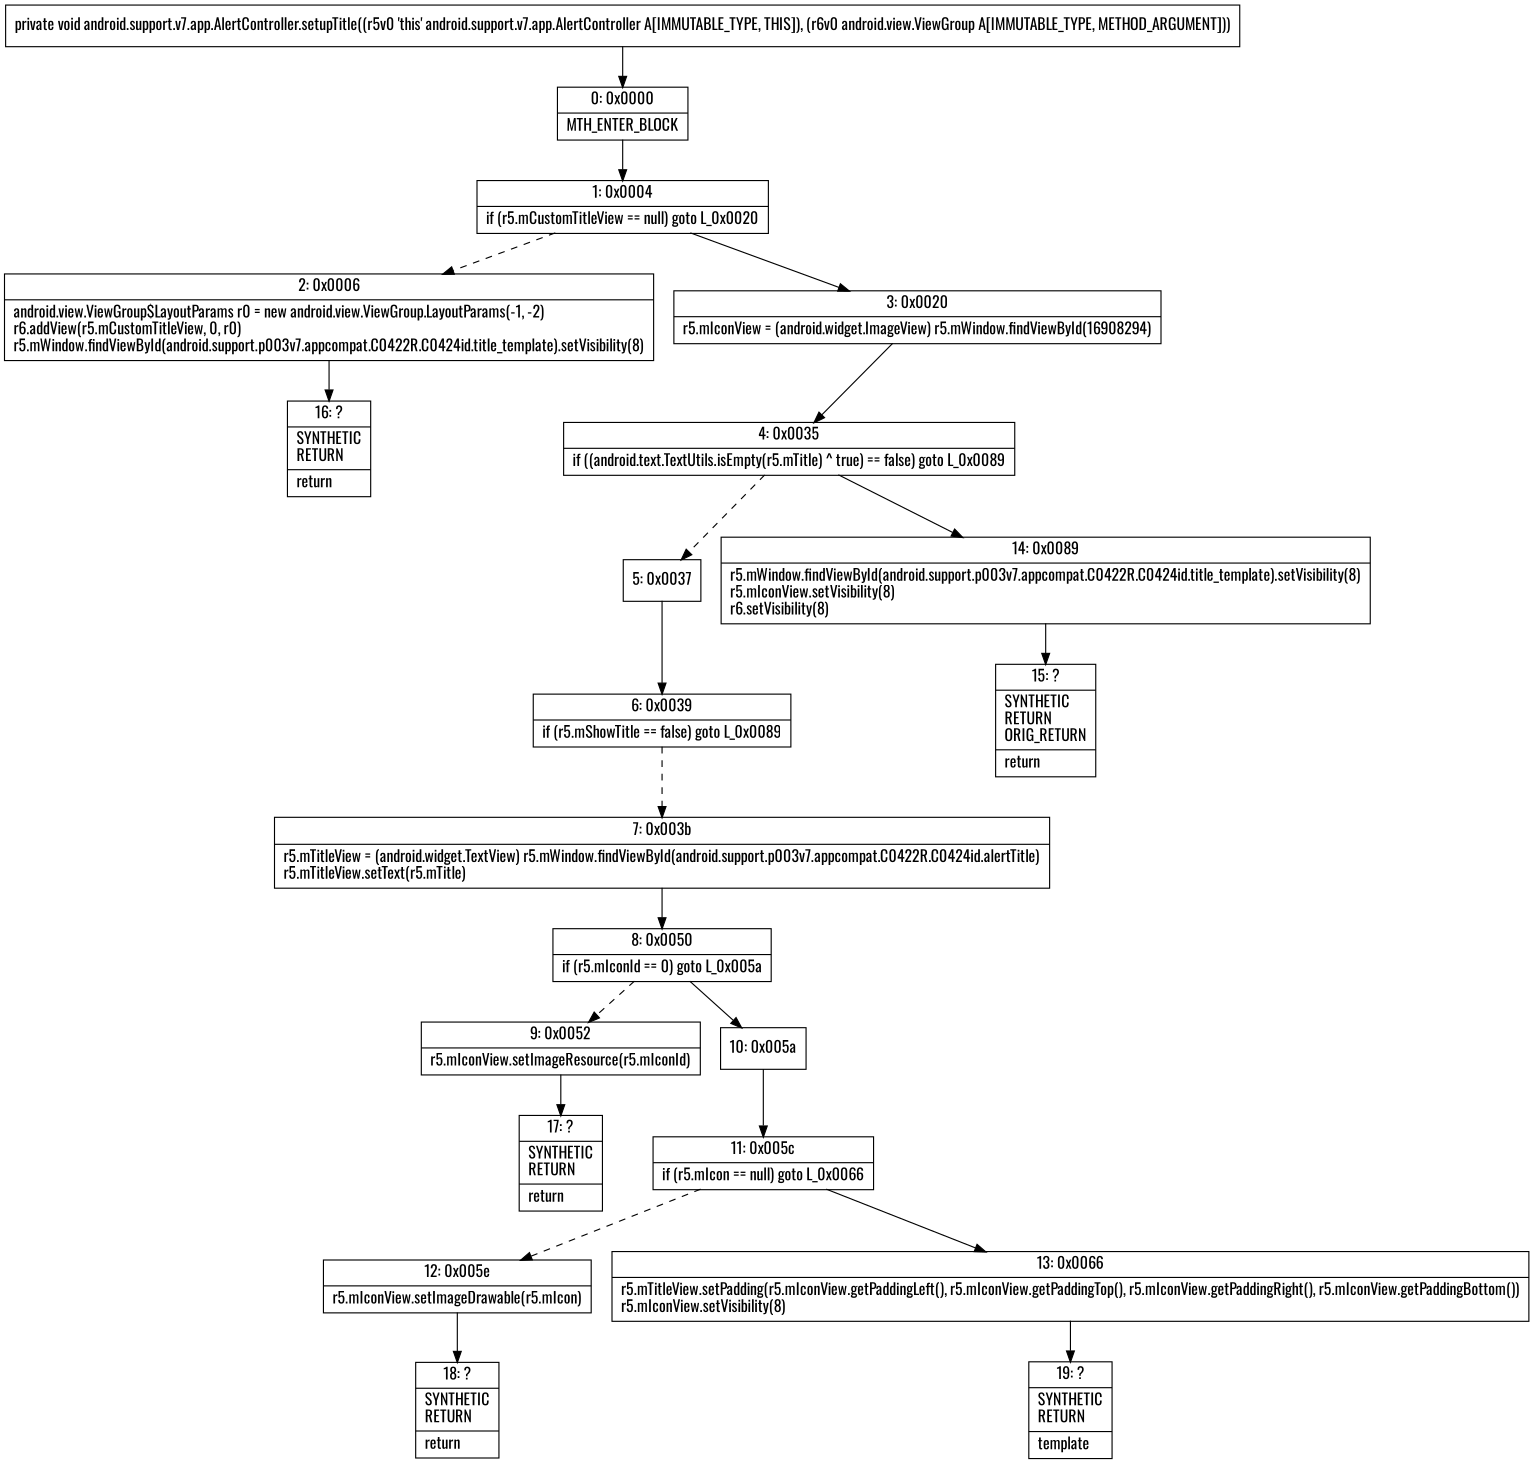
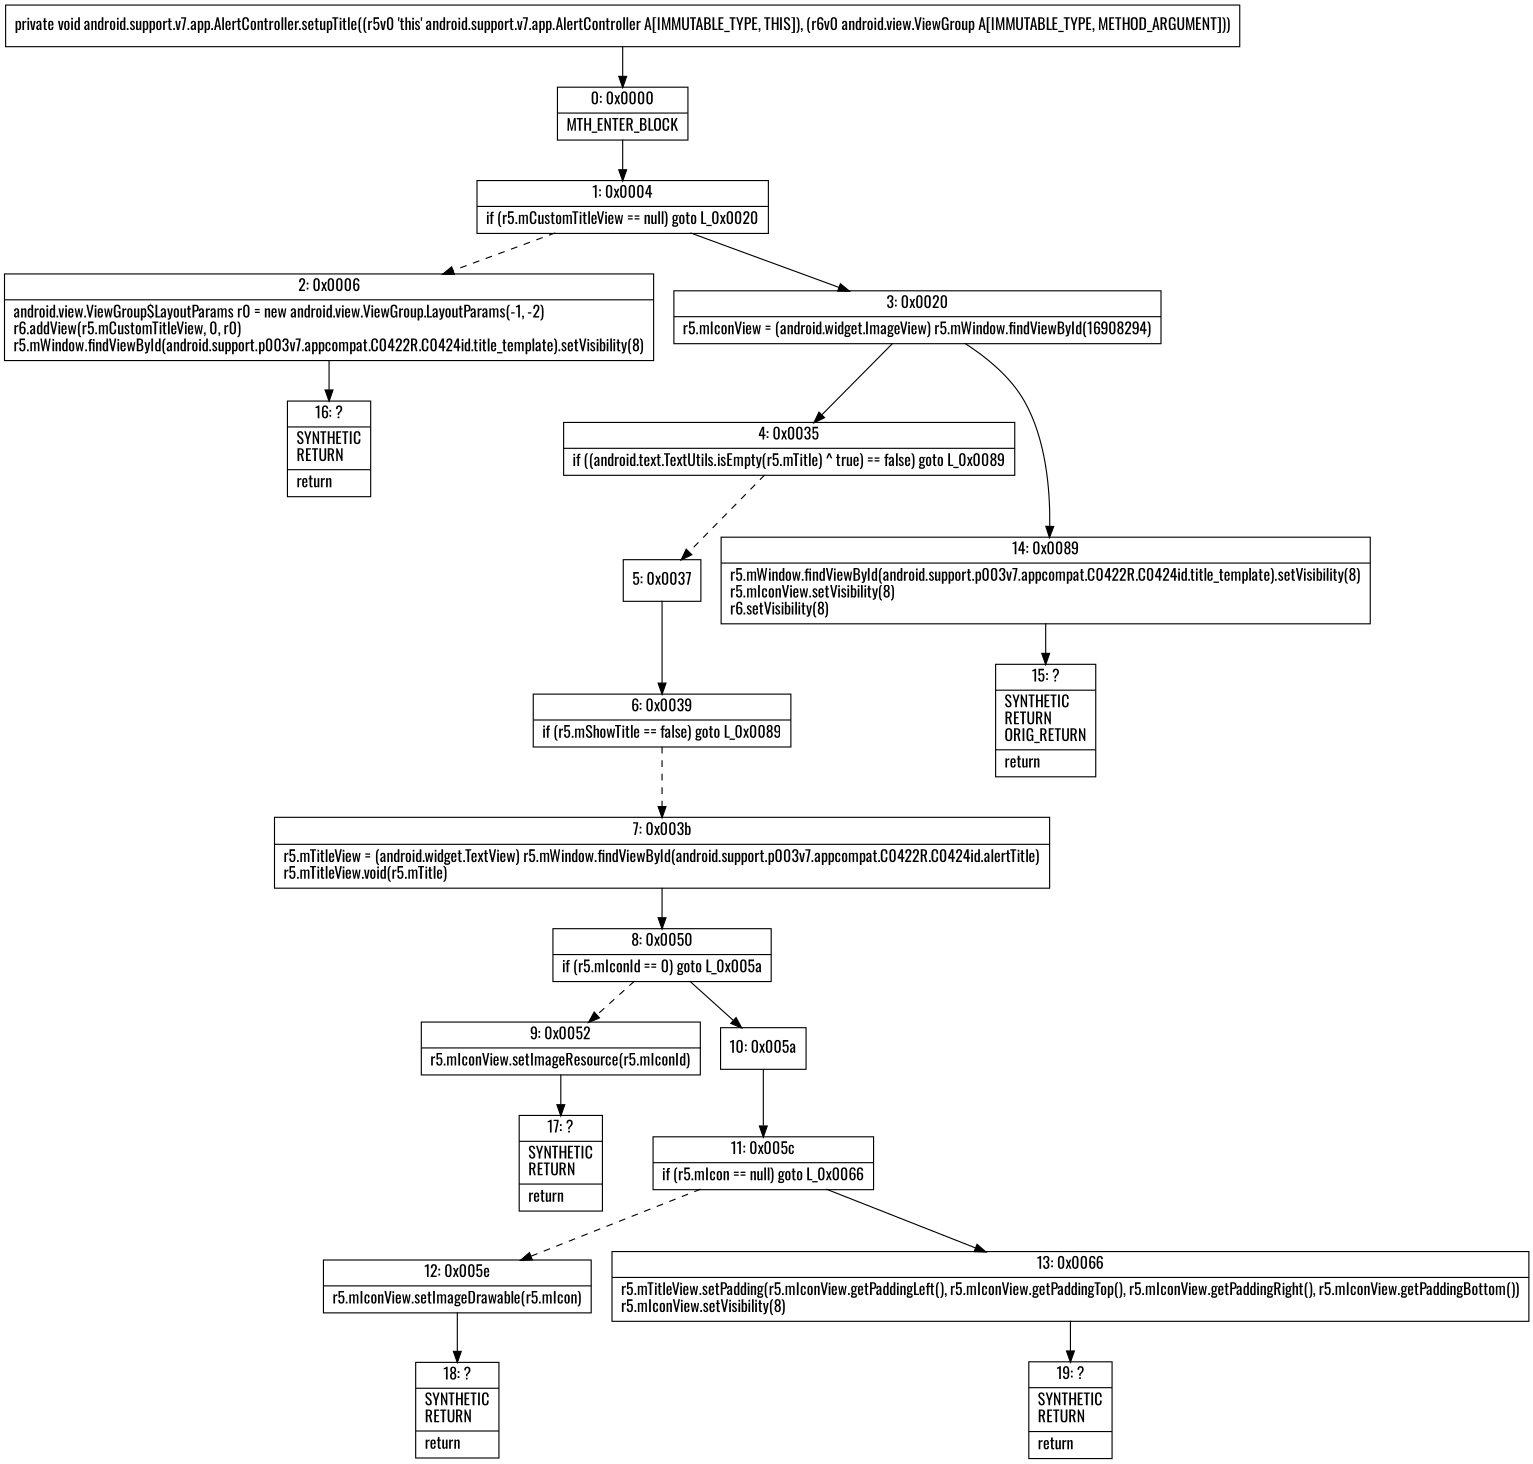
edge "4: 0x0035" -> "14: 0x0089": now "3: 0x0020" -> "14: 0x0089"
node "7: 0x003b": text "r5.mTitleView.setText(r5.mTitle)" -> "r5.mTitleView.void(r5.mTitle)"
node "19: ?": text "template" -> "return"
